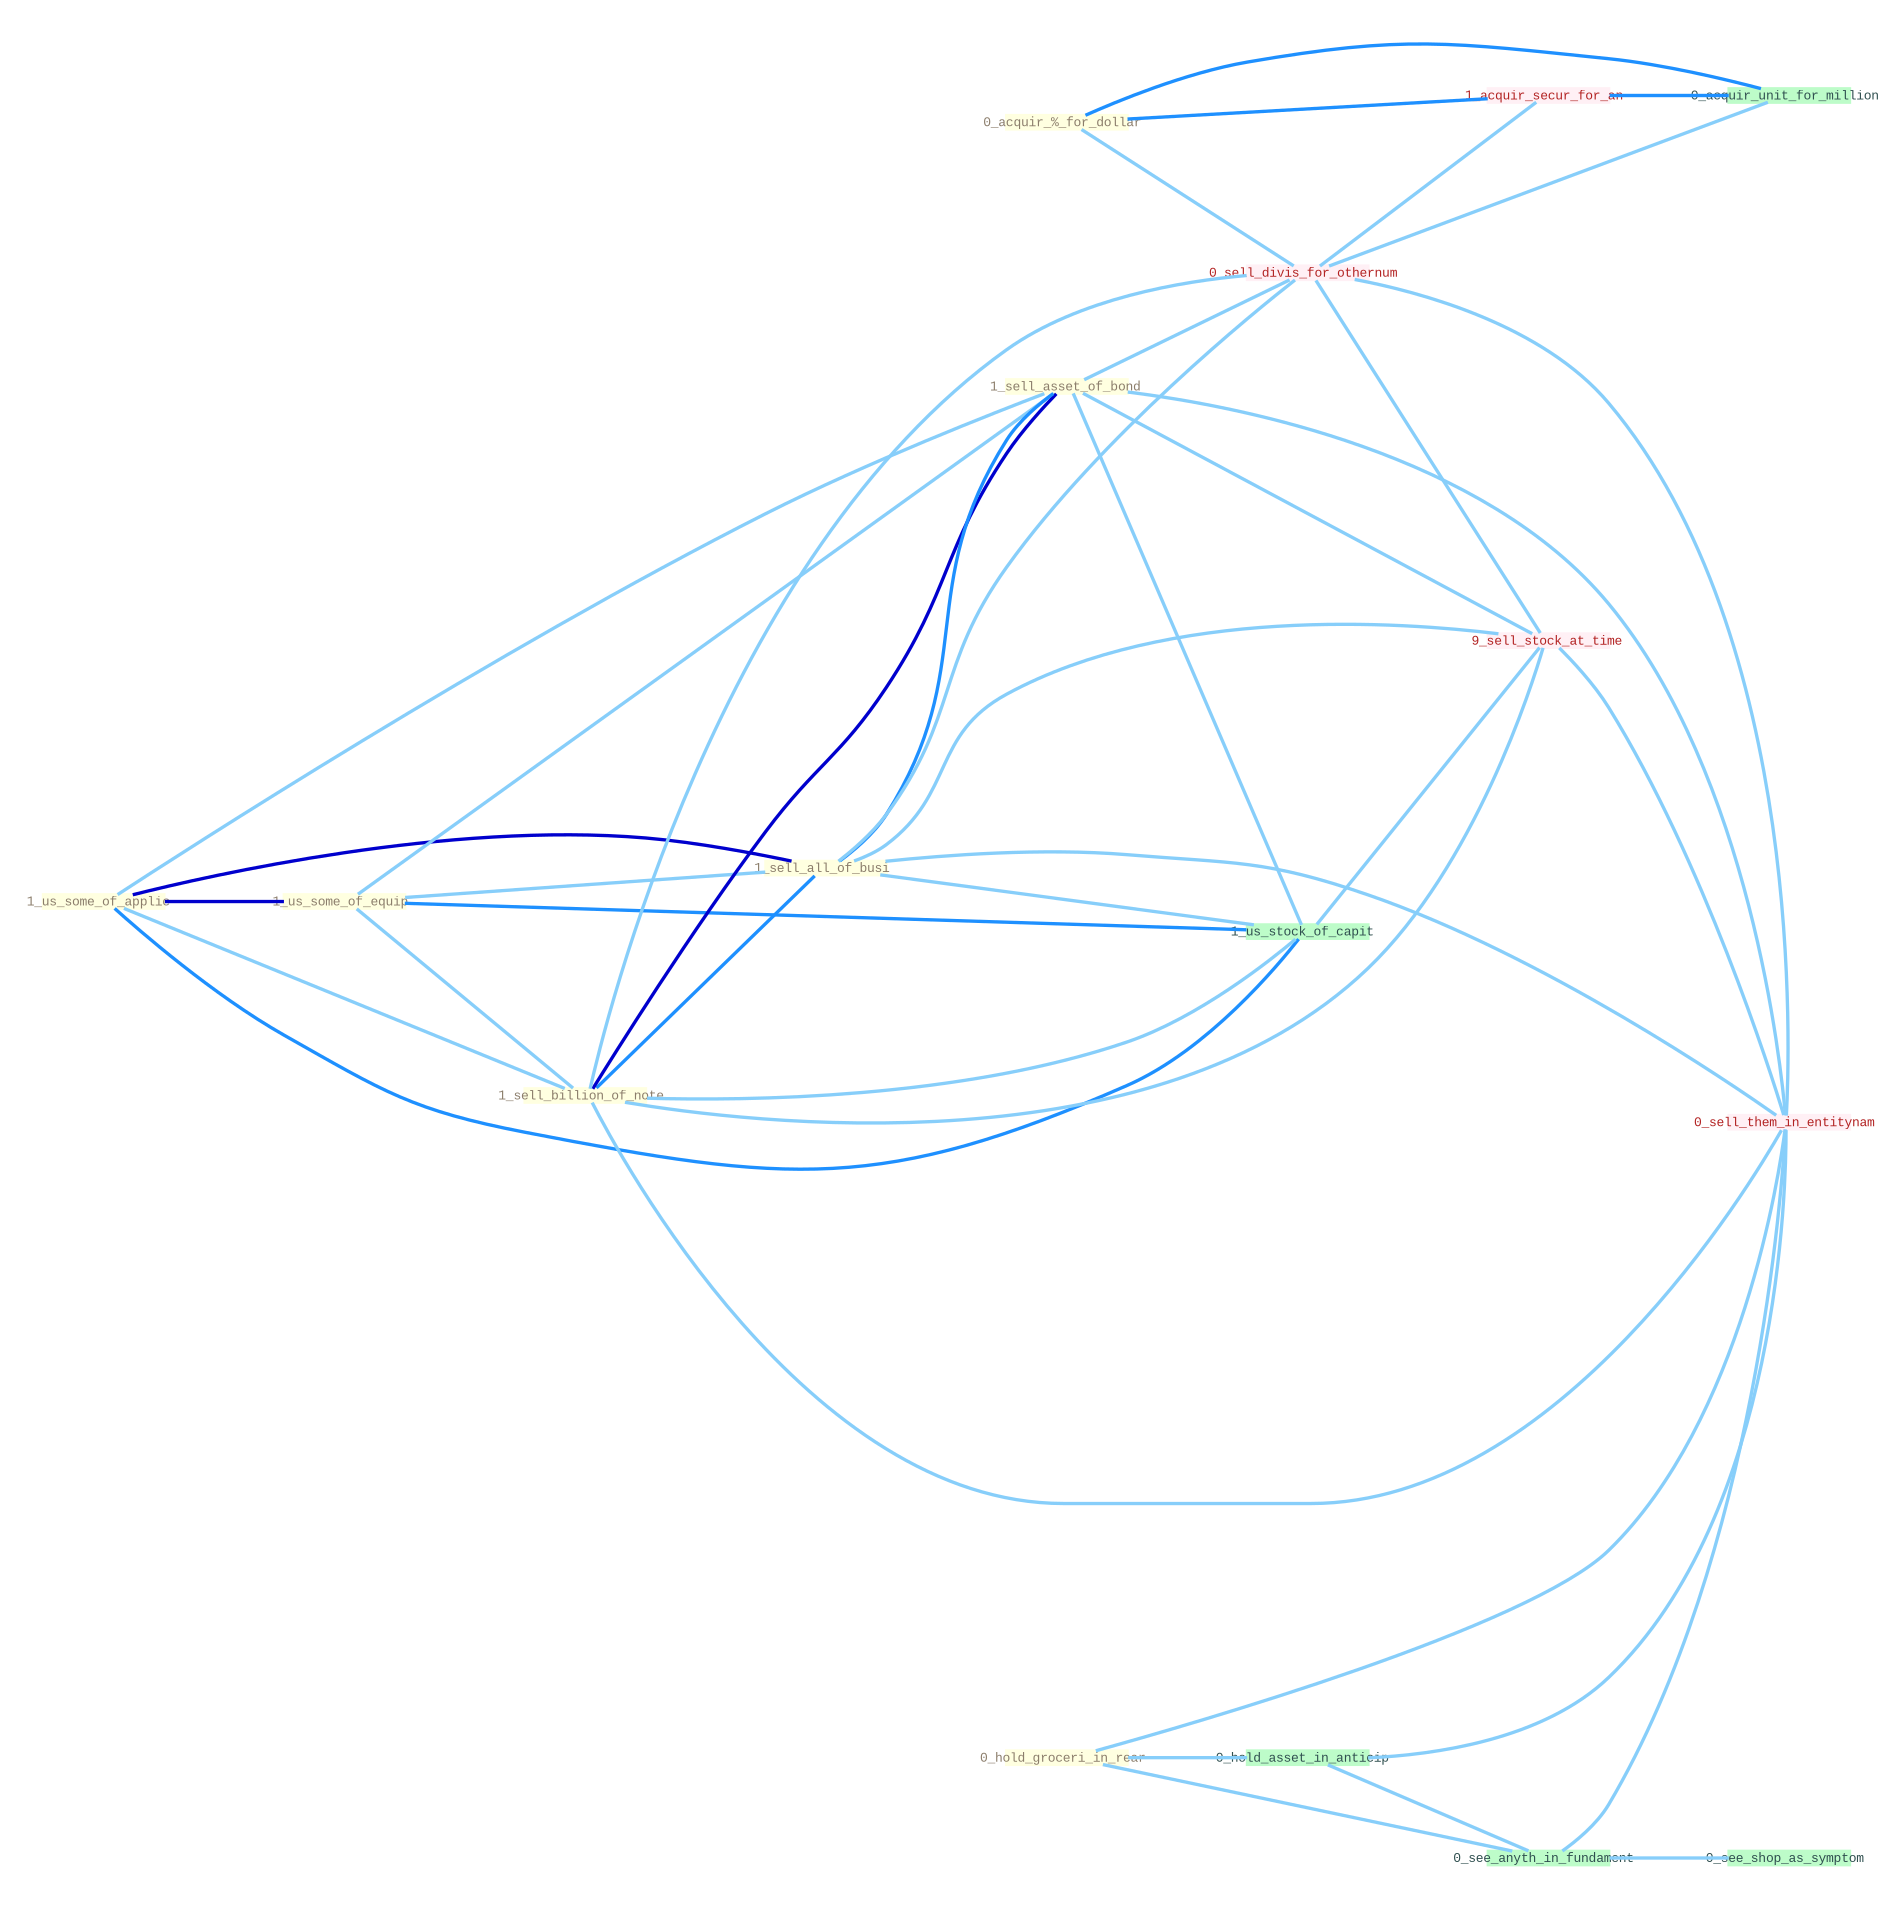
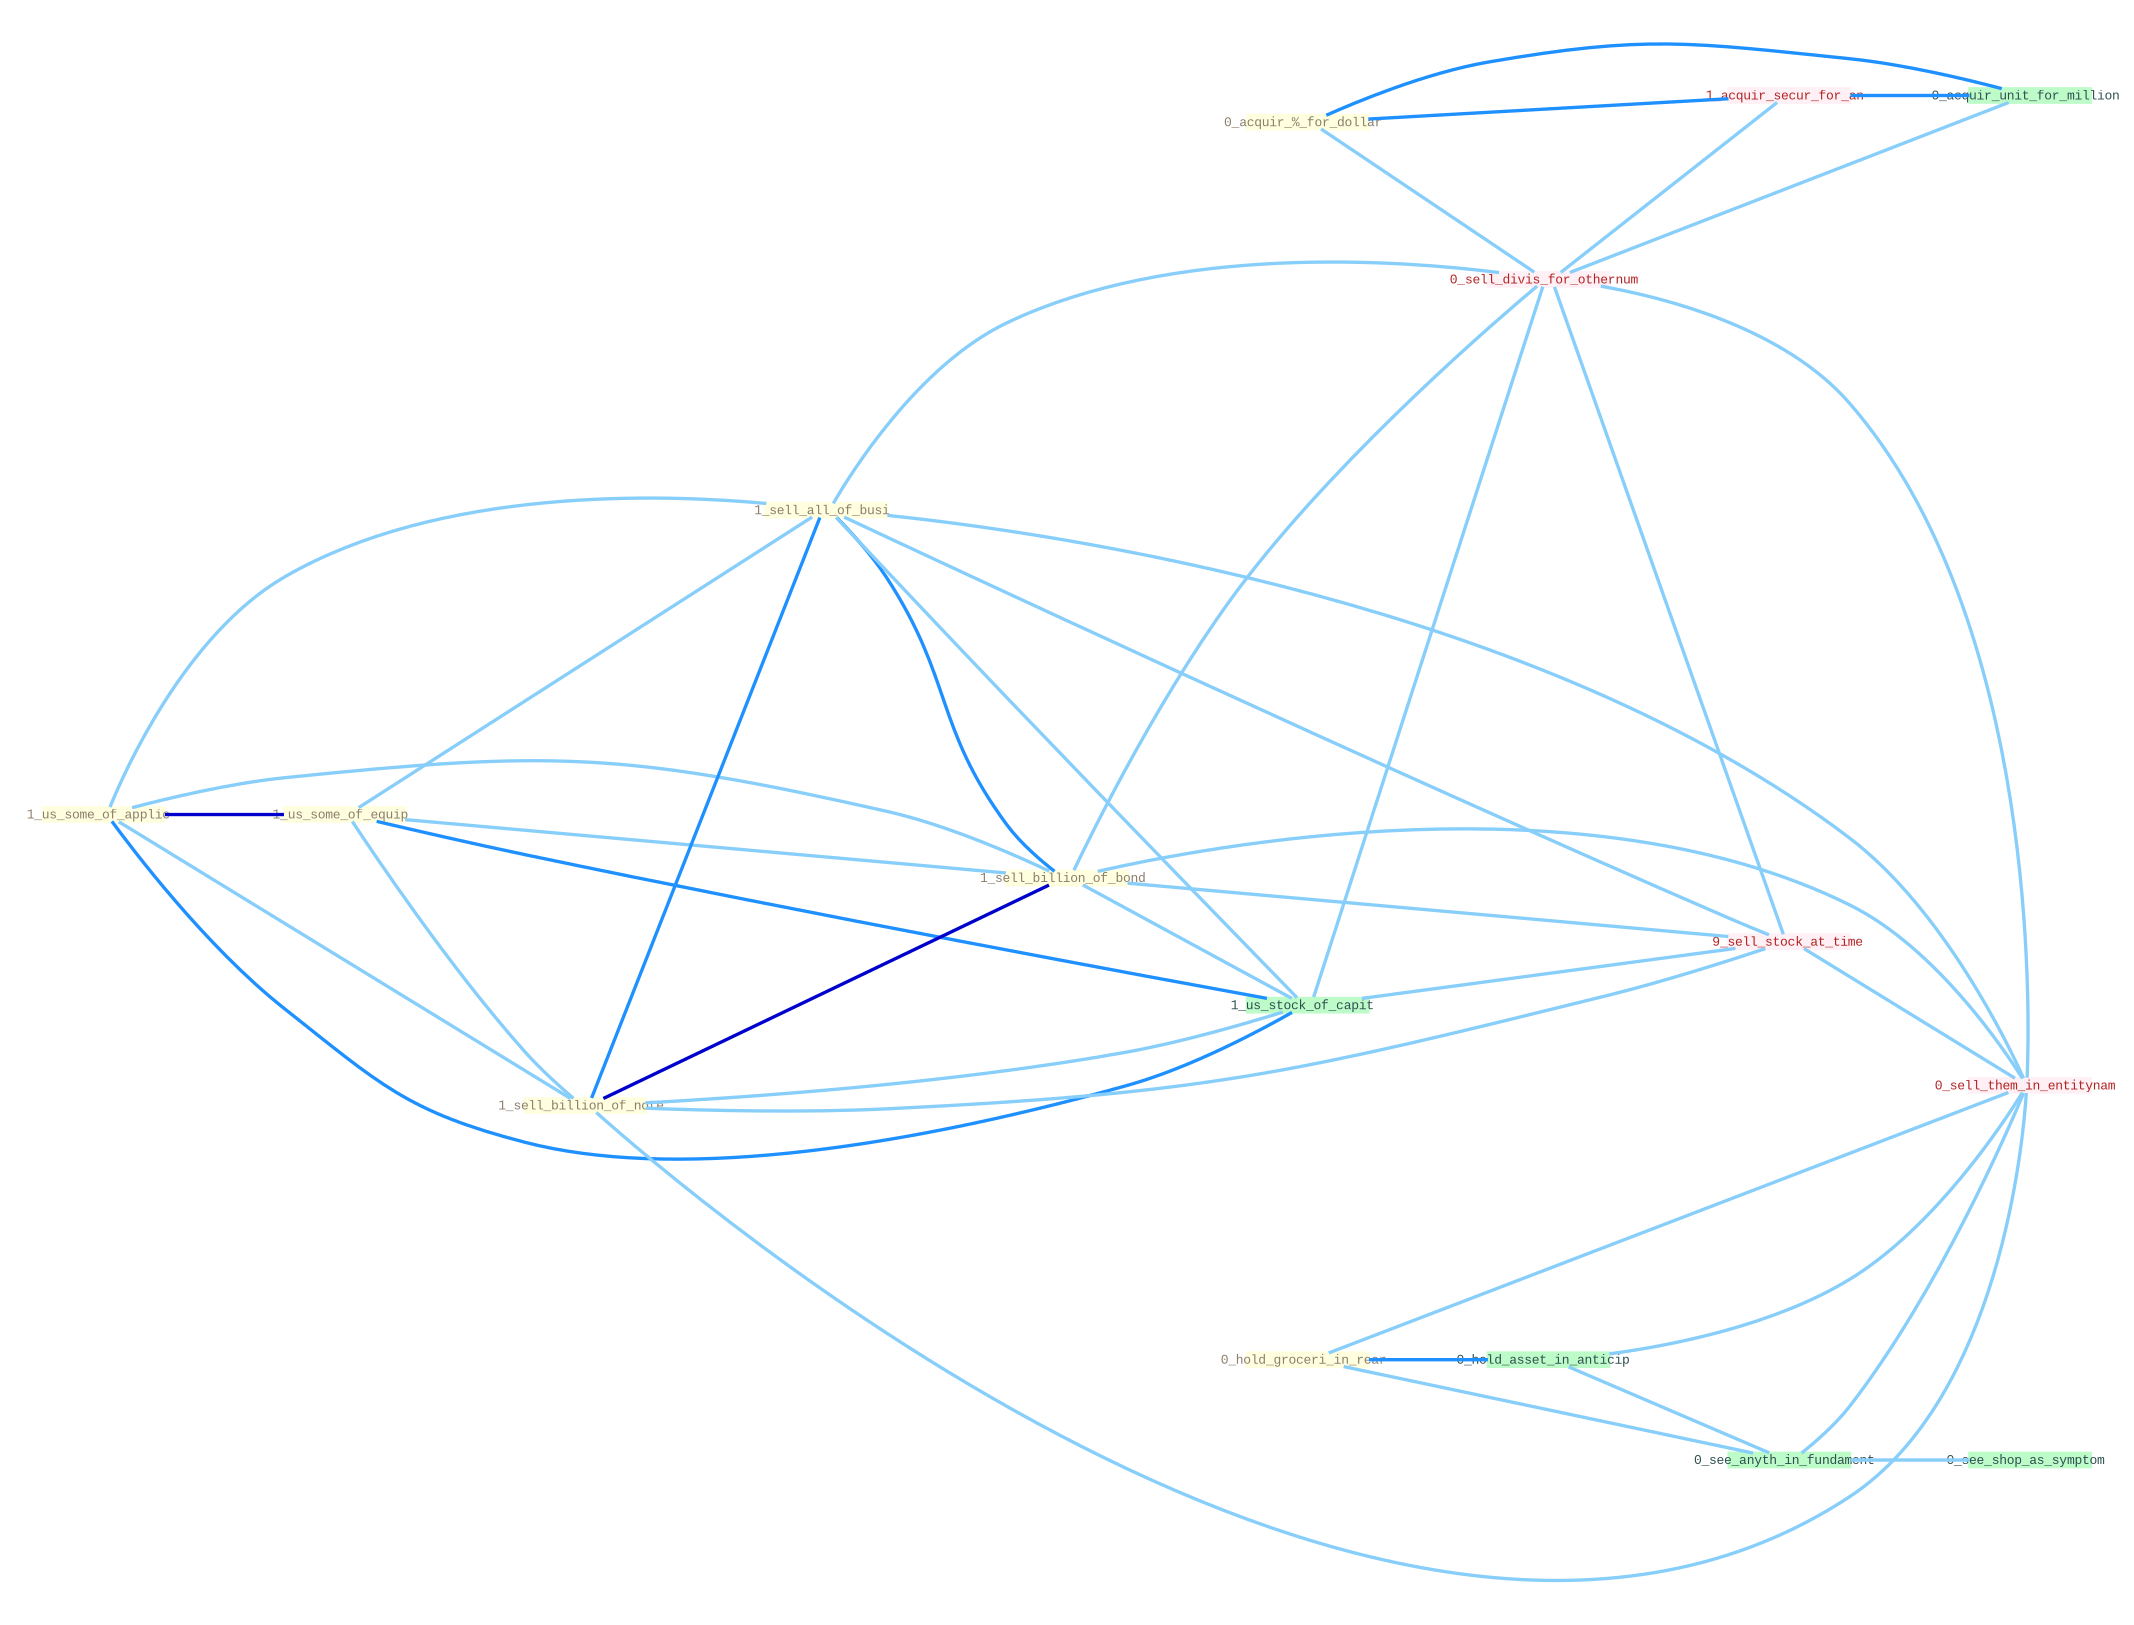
node "1_sell_asset_of_bond": label "1_sell_asset_of_bond" -> "1_sell_billion_of_bond"
edge "0_sell_divis_for_othernum" -- "1_sell_billion_of_note": now "0_sell_divis_for_othernum" -- "1_us_stock_of_capit"
edge "1_sell_all_of_busi" -- "1_us_some_of_applic": color #0000cd -> #87cefa
edge "0_hold_groceri_in_rear" -- "0_hold_asset_in_anticip": color #87cefa -> #1e90ff
